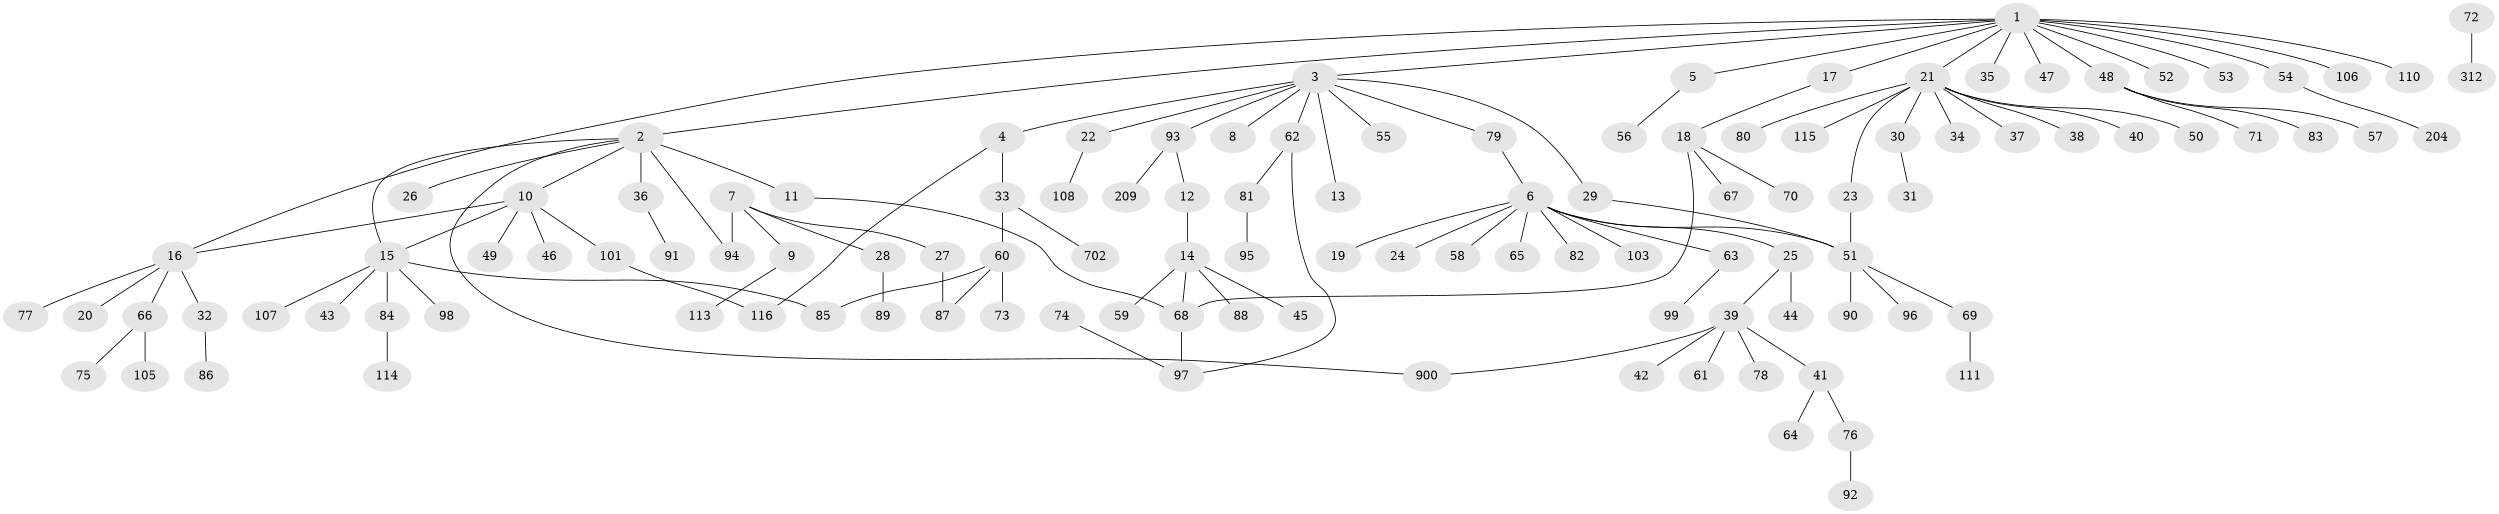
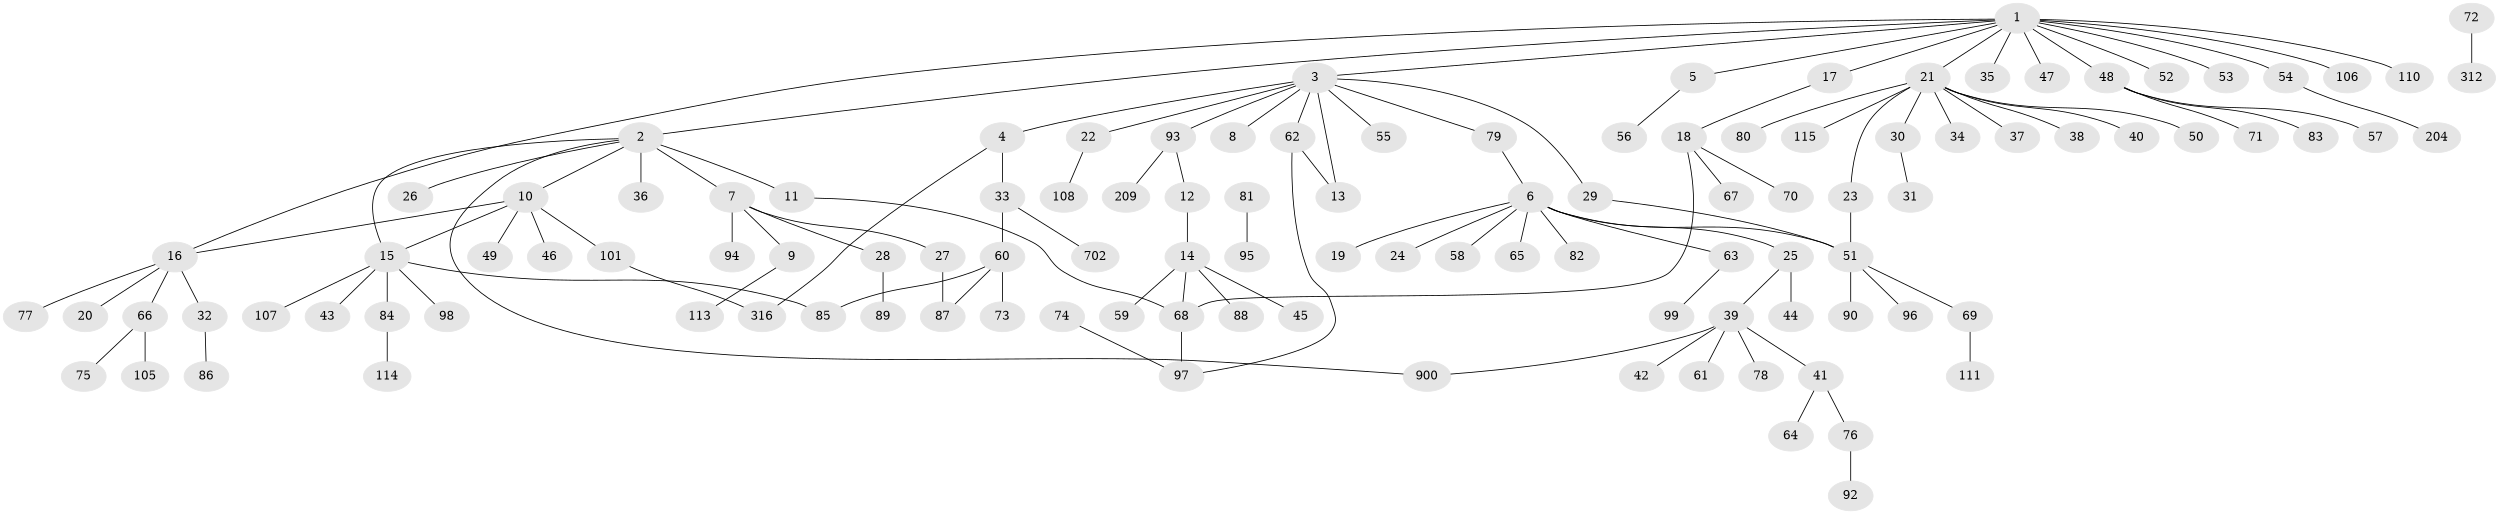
edge "62" -- "81": now "62" -- "13"
edge "2" -- "94": now "2" -- "7"
node "91": removed
node "103": removed
node "116": label "116" -> "316"
